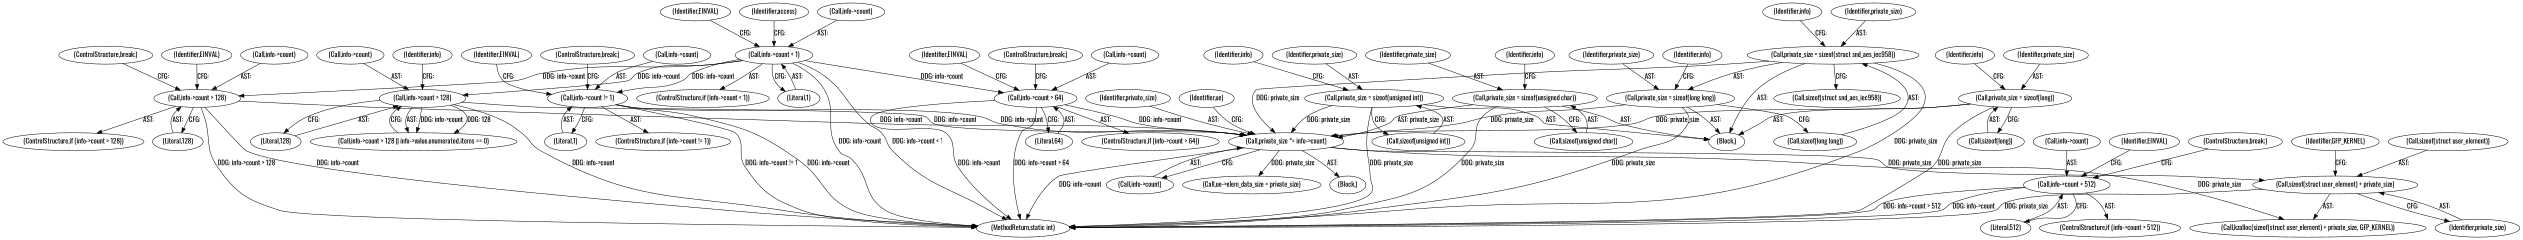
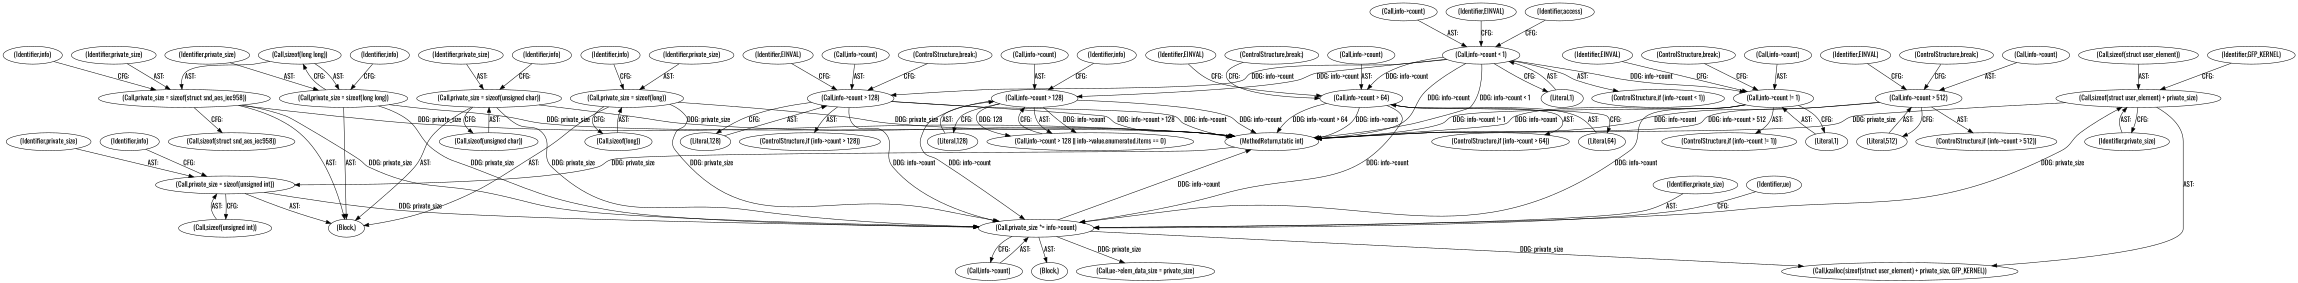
edge "(Call,private_size = sizeof(struct snd_aes_iec958))" -> "(Call,private_size = sizeof(long long))": now "(Call,sizeof(long long))" -> "(Call,private_size = sizeof(long long))"
edge "(Call,private_size = sizeof(unsigned char))" -> "(Call,private_size *= info->count)": label "AST: private_size" -> "DDG: private_size"
edge "(Call,private_size = sizeof(unsigned int))" -> "(MethodReturn,static int)": reversed
